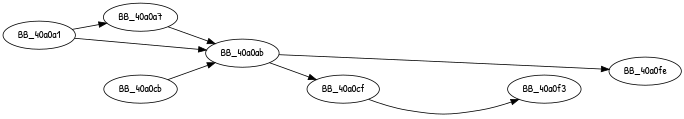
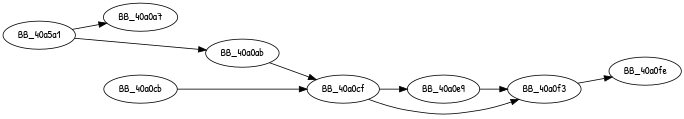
edge "BB_40a0a7" -> "BB_40a0ab": removed
node "BB_40a0a1": label "BB_40a0a1" -> "BB_40a5a1"
edge "BB_40a0ab" -> "BB_40a0fe": now "BB_40a0f3" -> "BB_40a0fe"
edge "BB_40a0cb" -> "BB_40a0ab": now "BB_40a0cb" -> "BB_40a0cf"
node "BB_40a0e9": added
